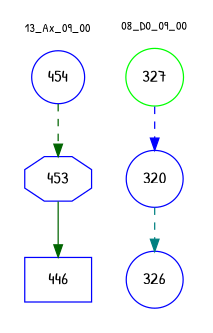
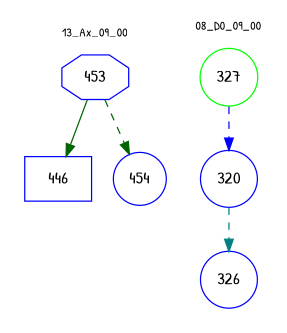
edge "454" -> "453": reversed
